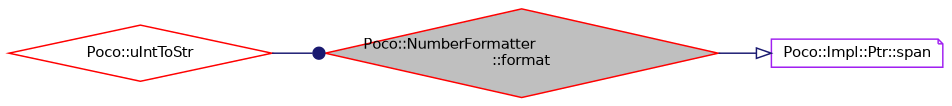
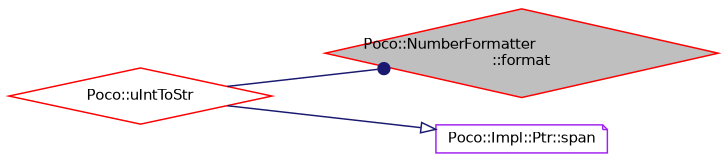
edge "Poco::NumberFormatter ::format" -> "Poco::Impl::Ptr::span": now "Poco::uIntToStr" -> "Poco::Impl::Ptr::span"
